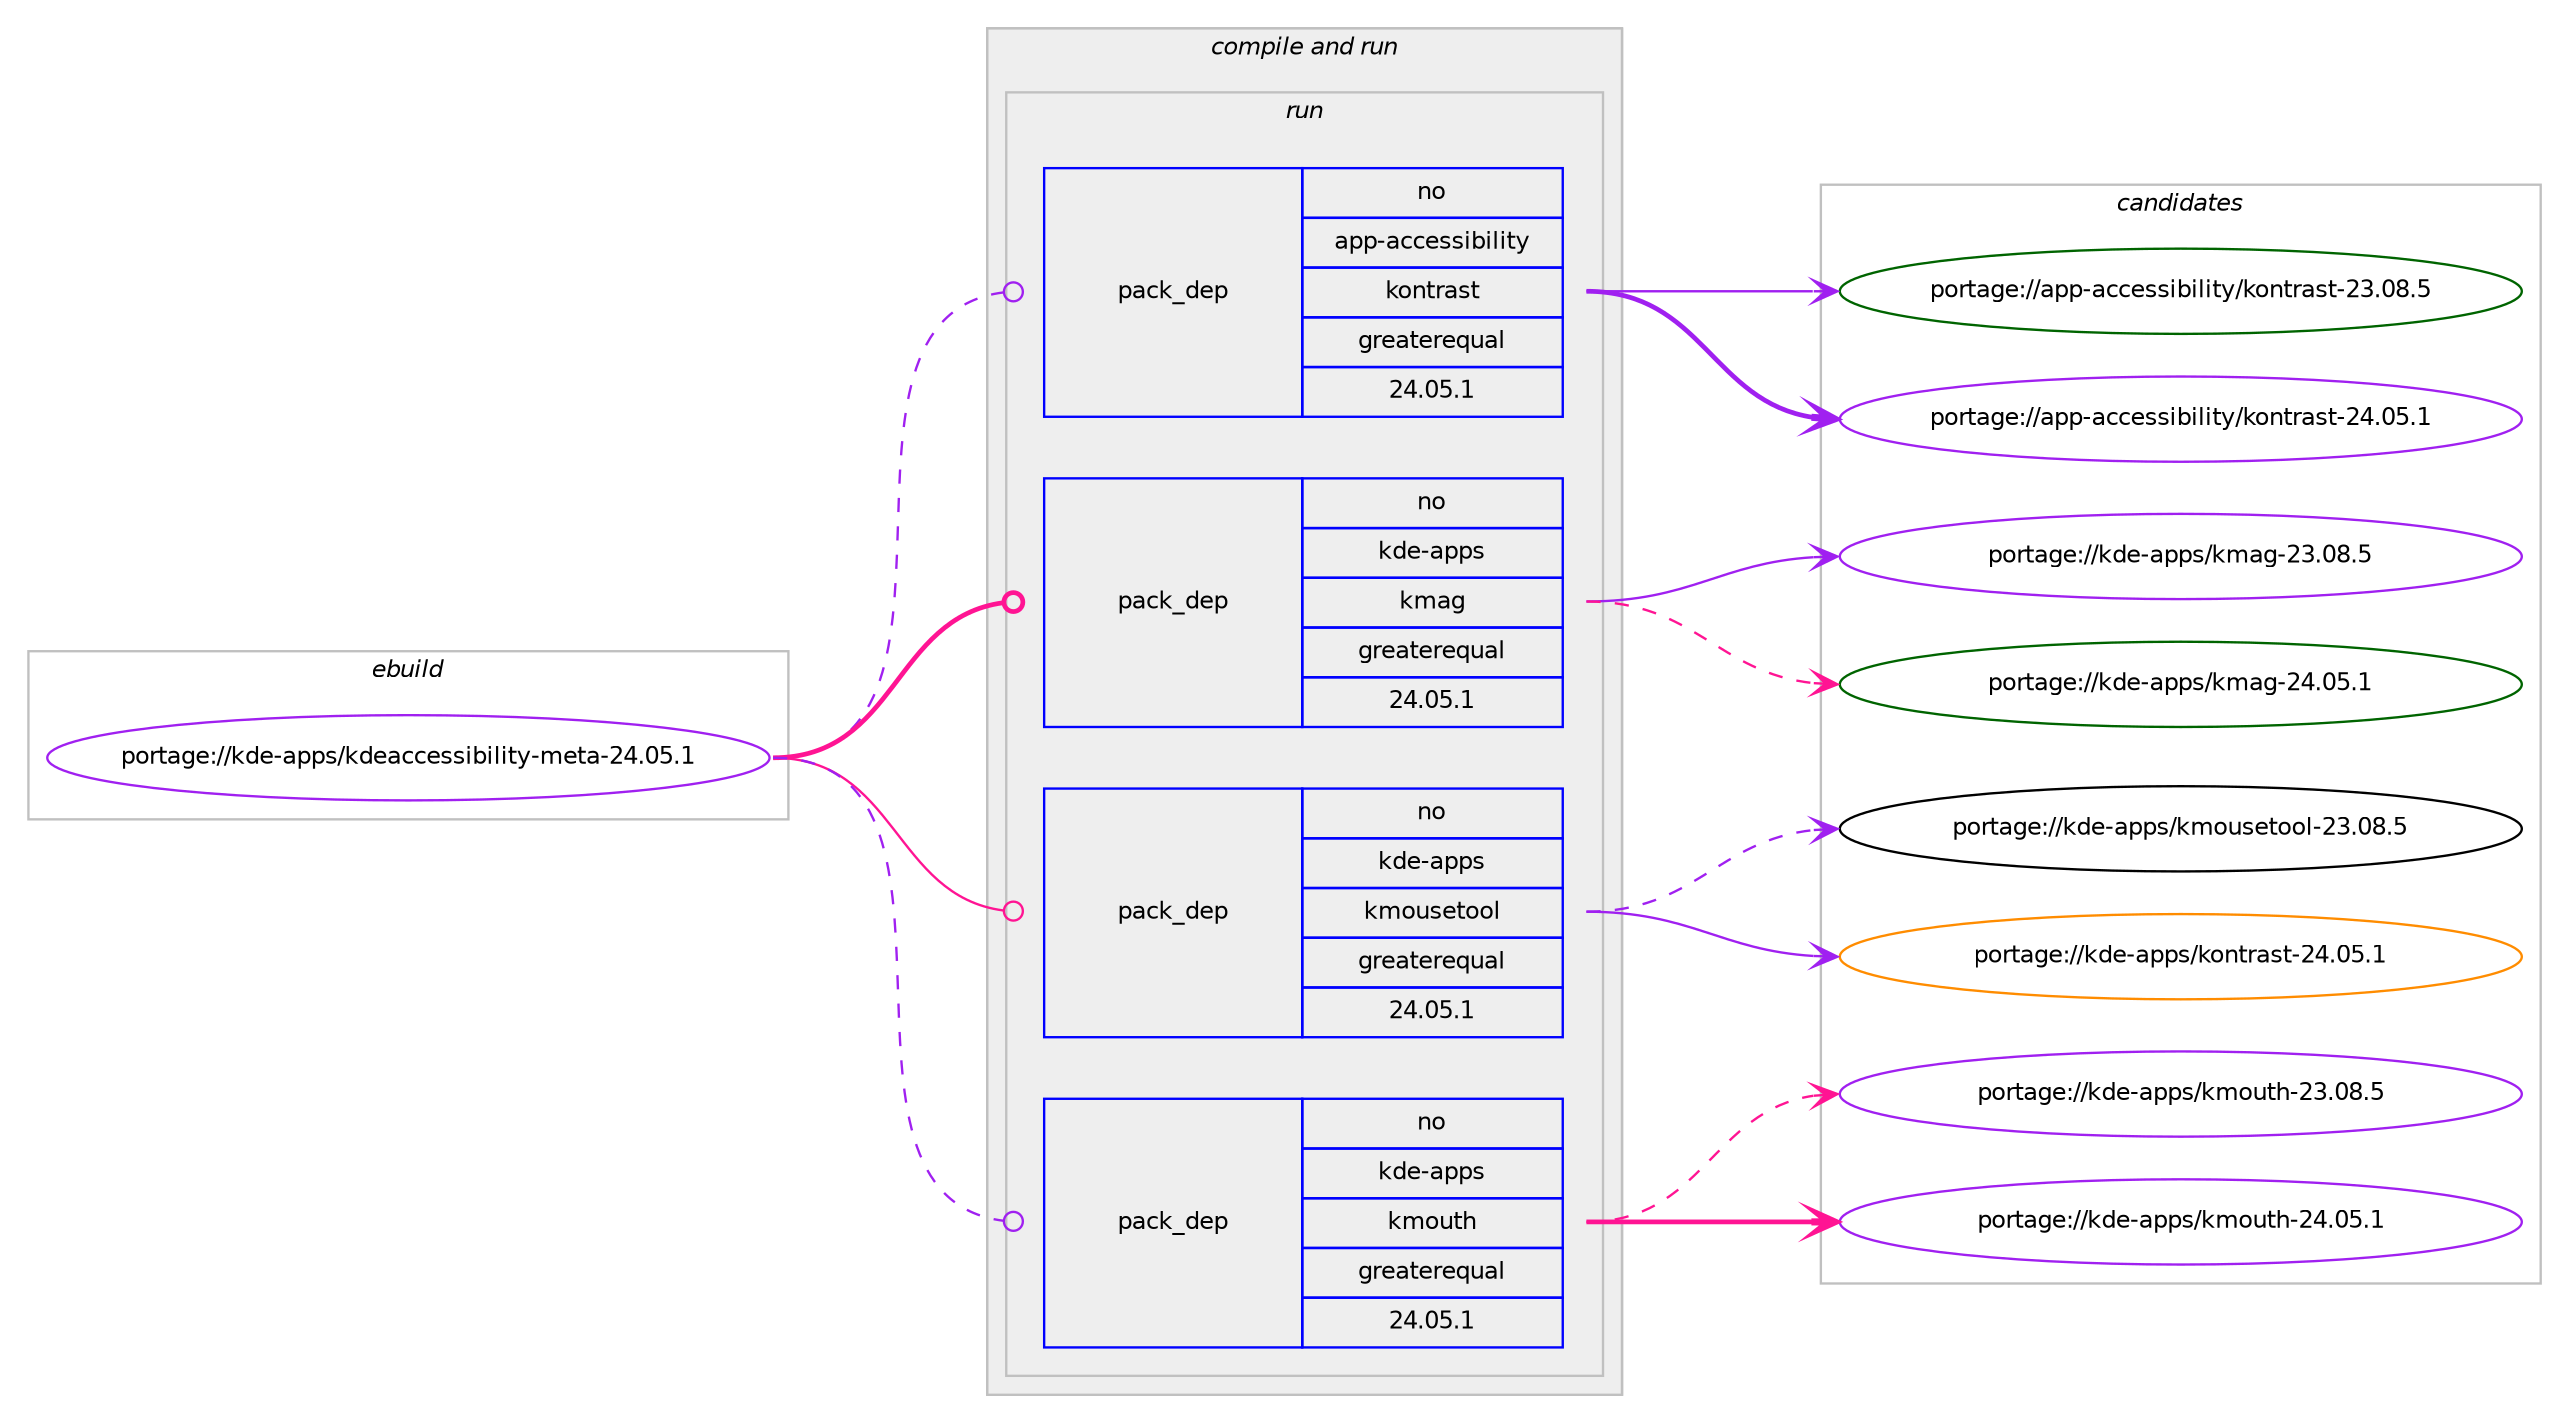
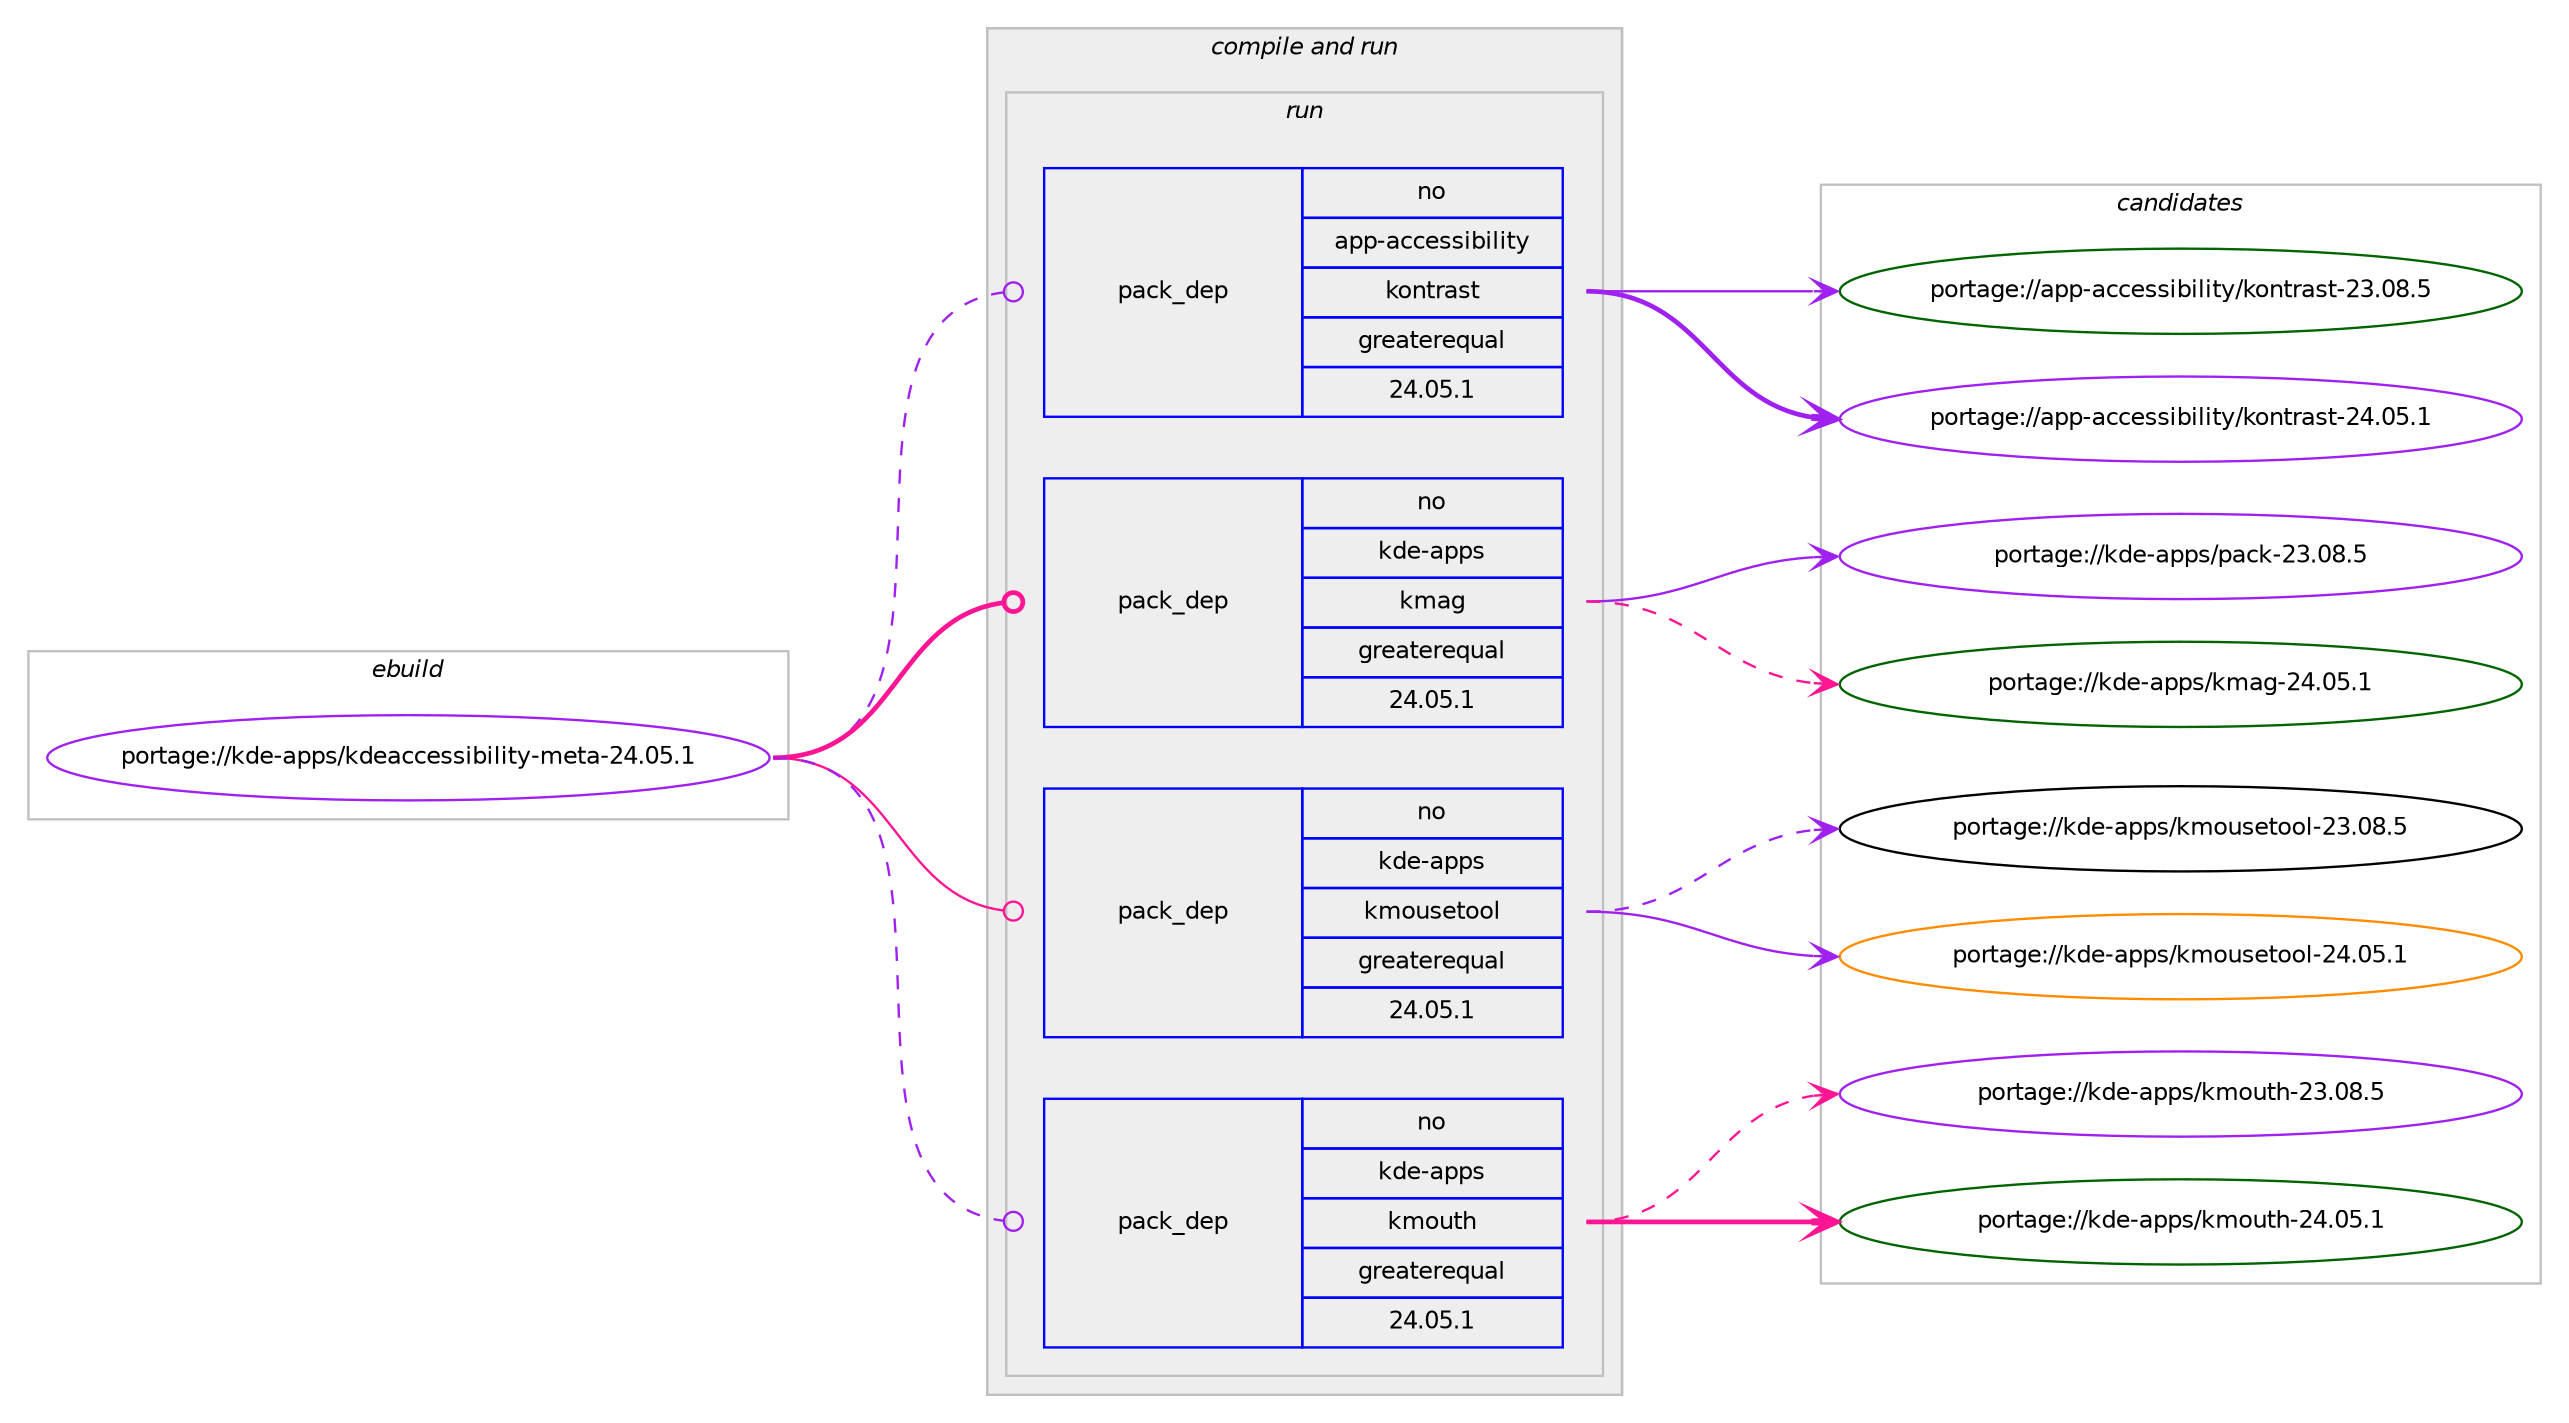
node "portage://kde-apps/kmag-23.08.5": label "portage://kde-apps/kmag-23.08.5" -> "portage://kde-apps/pack-23.08.5"
node "portage://kde-apps/kontrast-24.05.1": label "portage://kde-apps/kontrast-24.05.1" -> "portage://kde-apps/kmousetool-24.05.1"
node "portage://kde-apps/kmouth-24.05.1": color purple -> darkgreen
